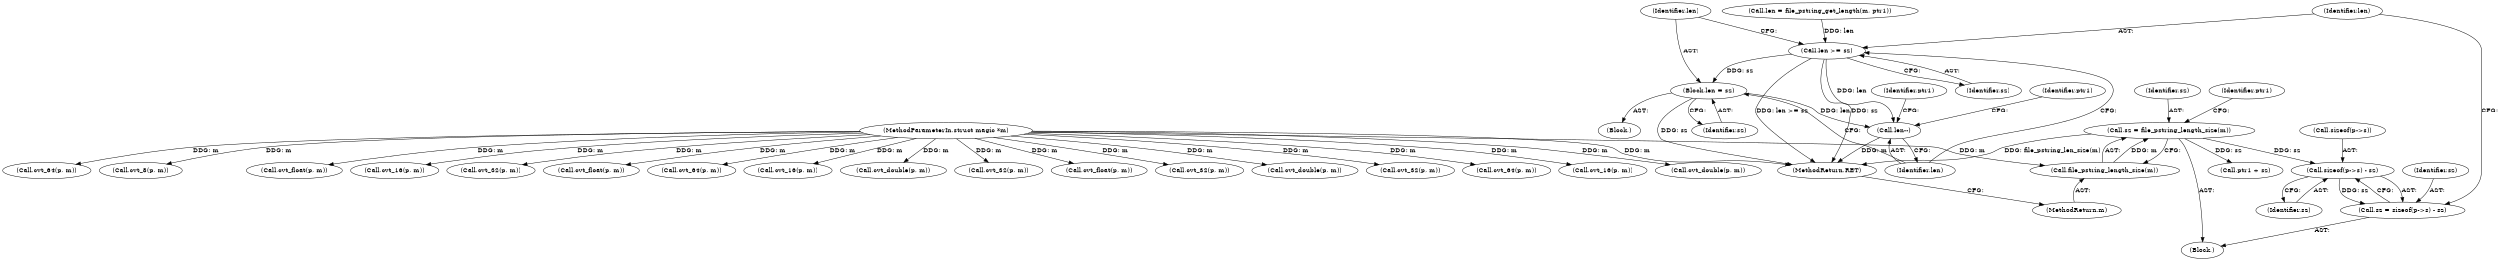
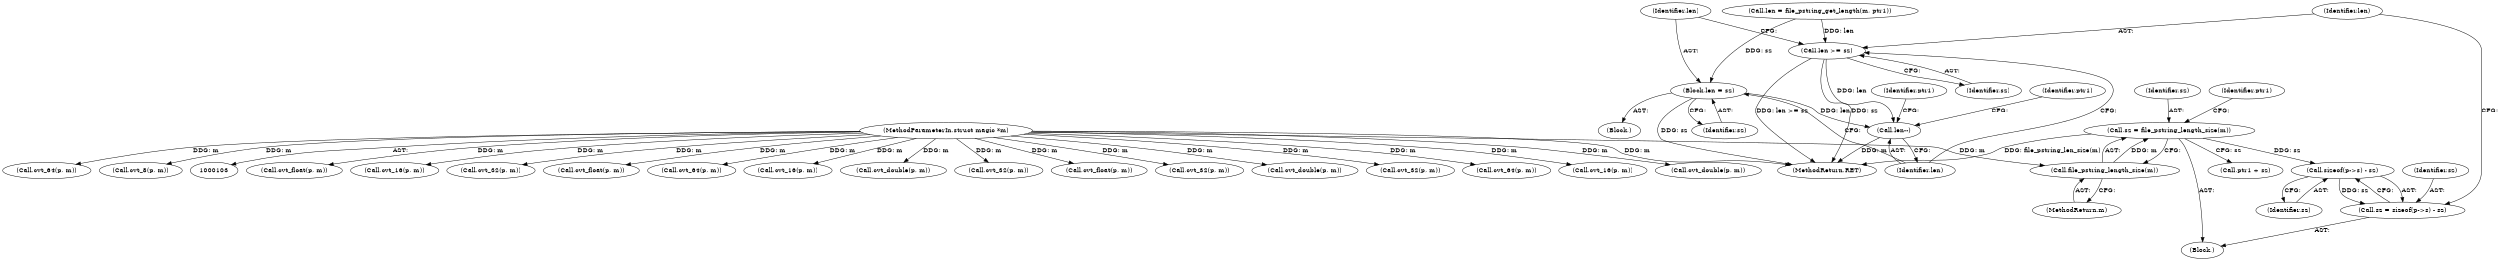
edge "(Call,len >= sz)" -> "(Block,len = sz)": now "(Call,len = file_pstring_get_length(m, ptr1))" -> "(Block,len = sz)"
node "(Call,sizeof(p->s))": removed
edge "(Call,sz = file_pstring_length_size(m))" -> "(Call,ptr1 + sz)": label "DDG: sz" -> "CFG: sz"
node "1000103": added
edge "(MethodReturn,RET)" -> "(MethodReturn,m)": now "(Call,file_pstring_length_size(m))" -> "(MethodReturn,m)"
